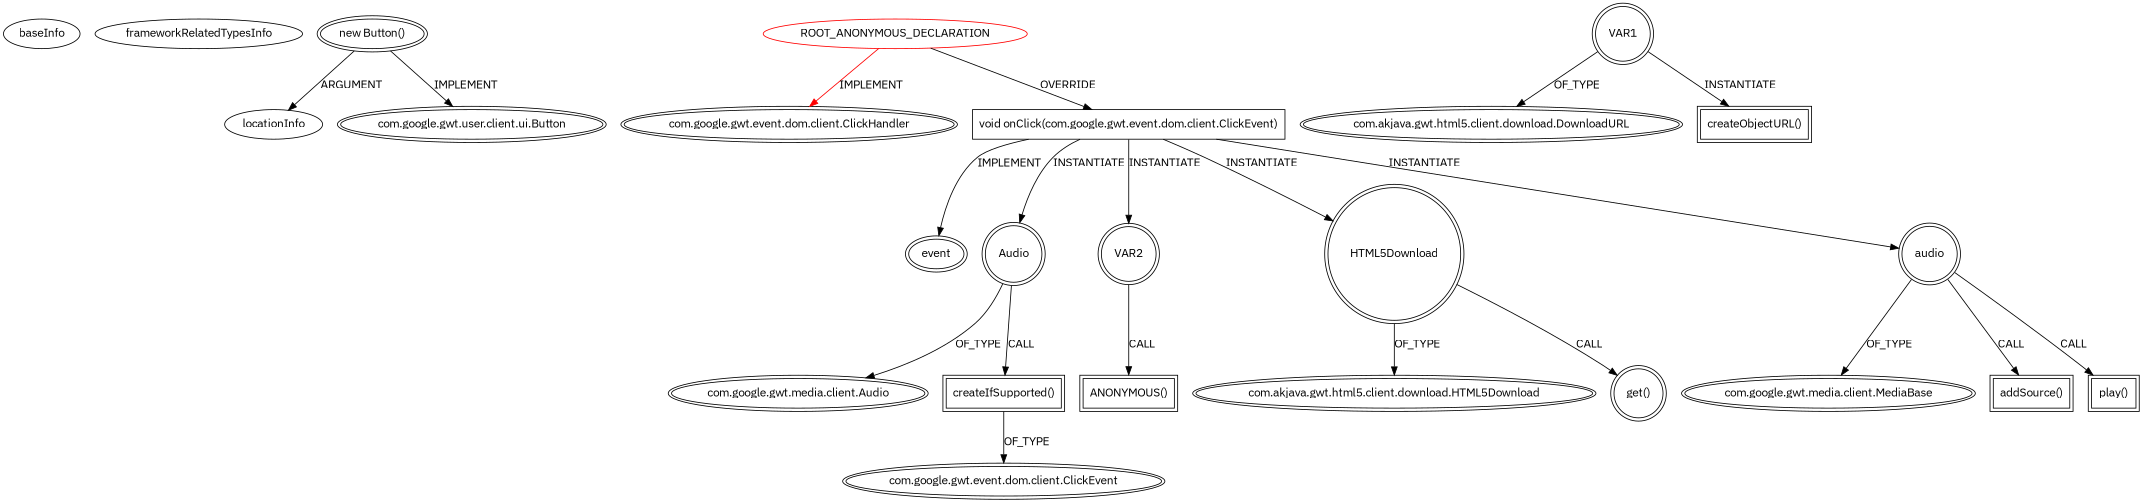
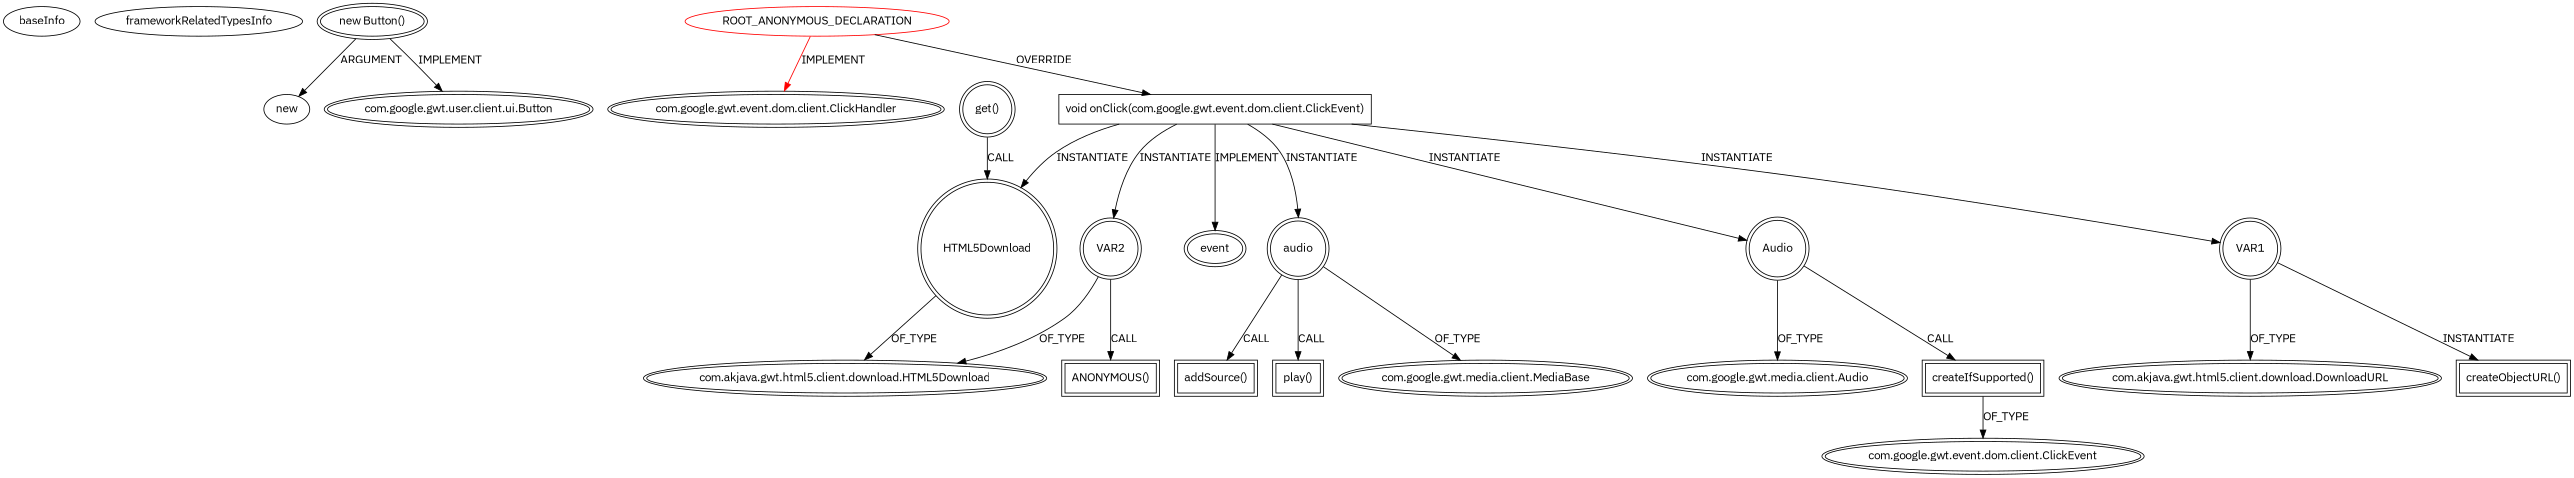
node "locationInfo": label "locationInfo" -> "new"
edge "void onClick(com.google.gwt.event.dom.client.ClickEvent)" -> "VAR1": added, label "INSTANTIATE"
edge "HTML5Download" -> "get()": reversed
edge "VAR2" -> "com.akjava.gwt.html5.client.download.HTML5Download": added, label "OF_TYPE"
